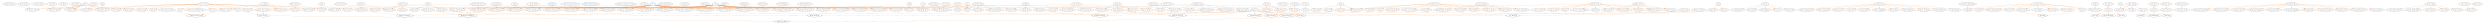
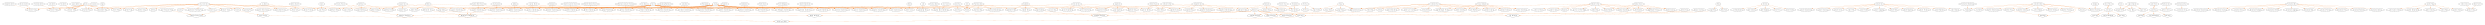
node "Sapphire Minecart": removed
